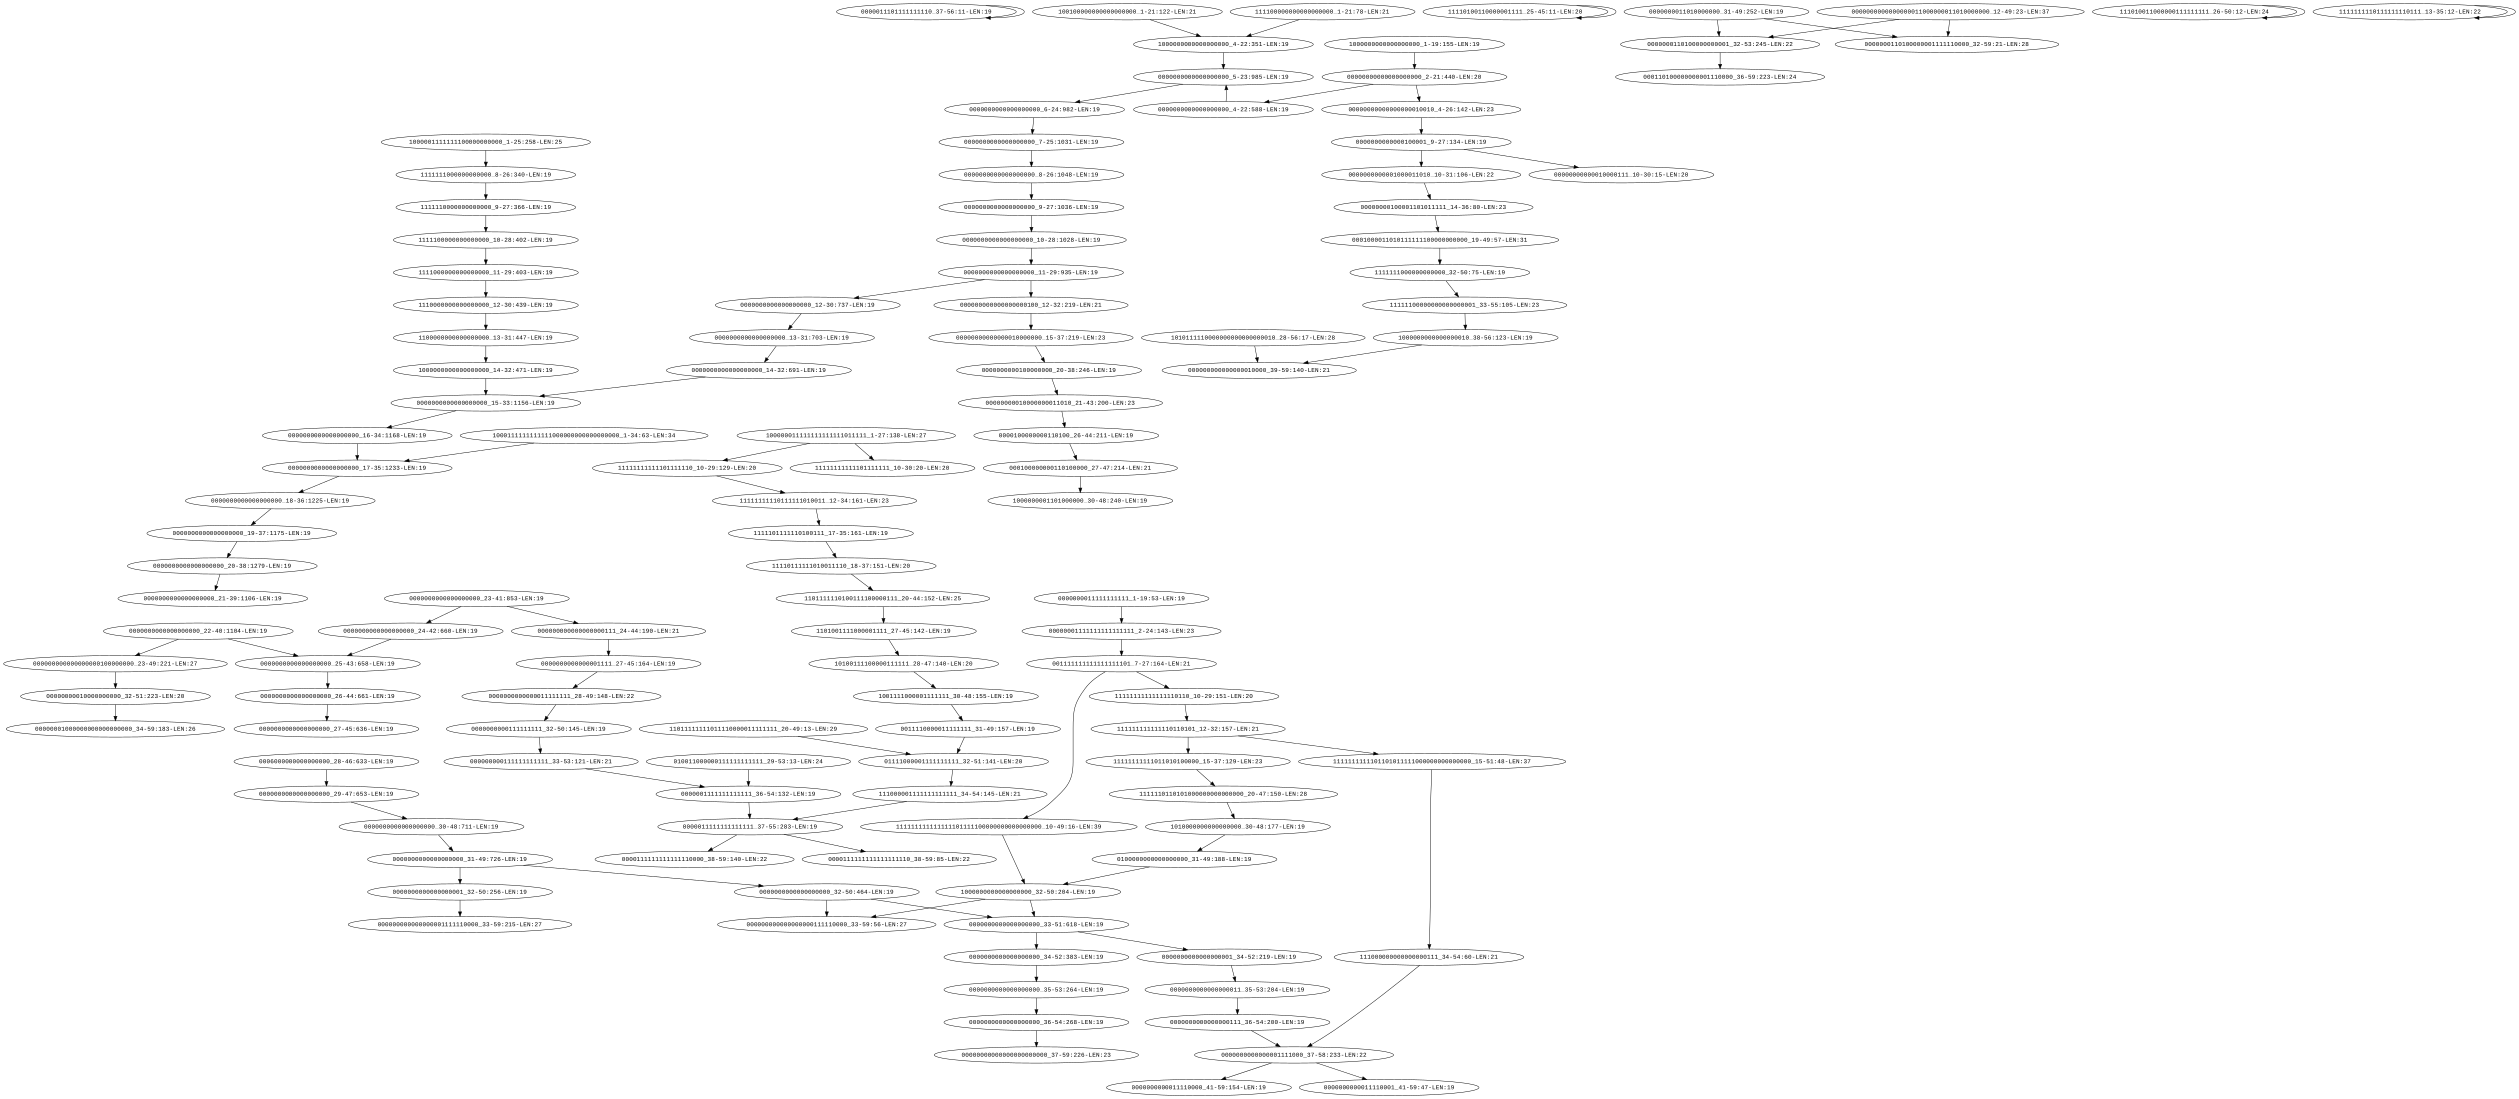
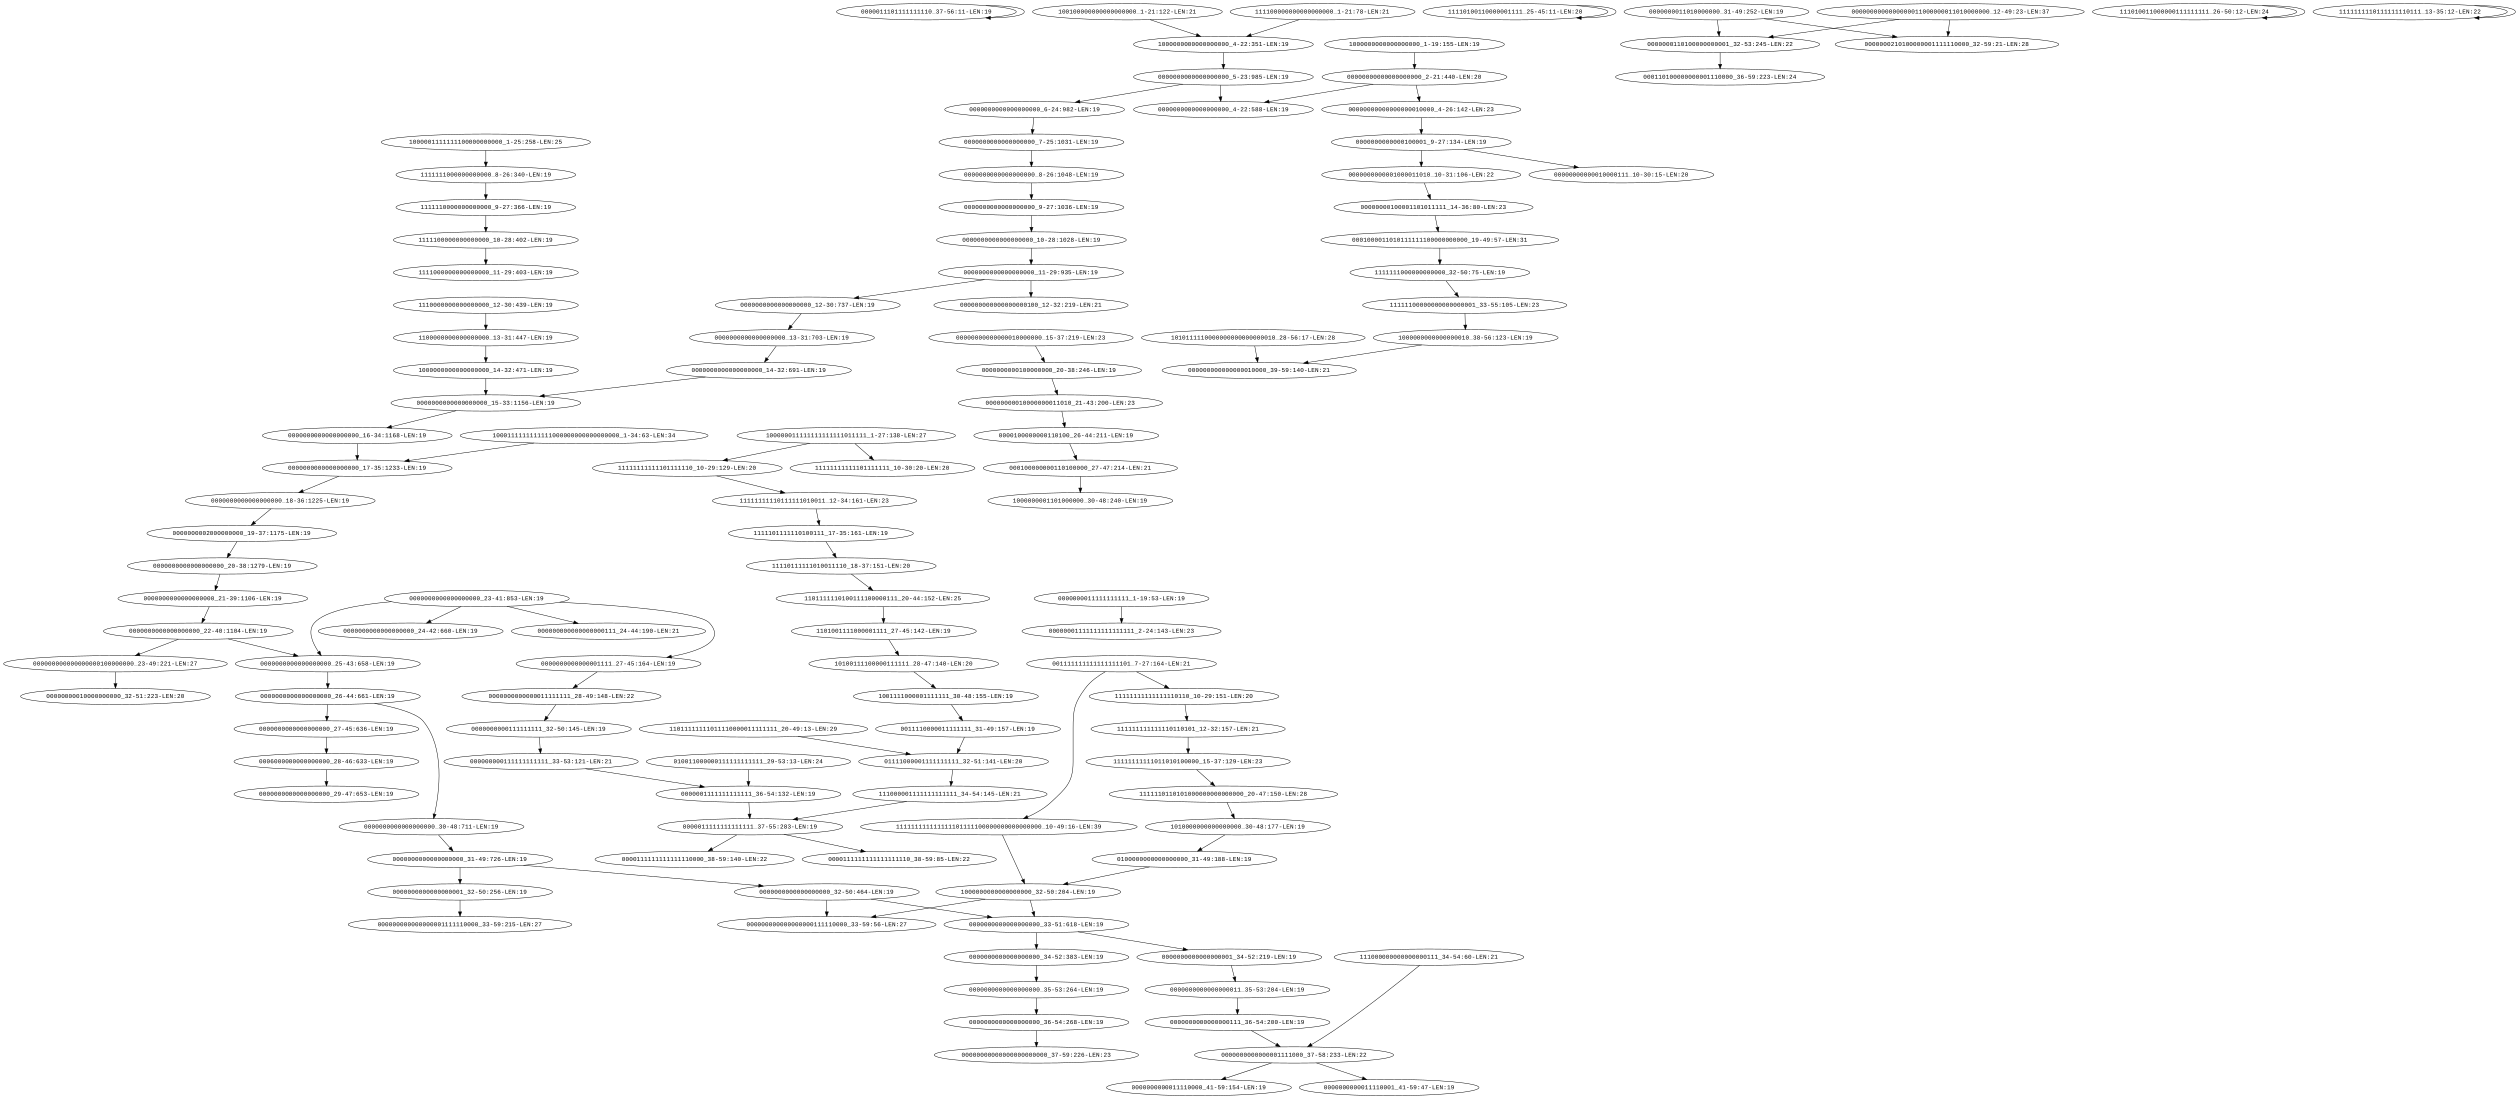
node "0000000110100000001111110000_32-59:21-LEN:28": label "0000000110100000001111110000_32-59:21-LEN:28" -> "0000000210100000001111110000_32-59:21-LEN:28"
edge "0000000000000000000_4-22:588-LEN:19" -> "0000000000000000000_5-23:985-LEN:19": reversed
node "00000000000000000010010_4-26:142-LEN:23": label "00000000000000000010010_4-26:142-LEN:23" -> "00000000000000000010000_4-26:142-LEN:23"
edge "1111000000000000000_11-29:403-LEN:19" -> "1110000000000000000_12-30:439-LEN:19": removed
edge "000000000000000000100_12-32:219-LEN:21" -> "00000000000000010000000_15-37:219-LEN:23": removed
node "0000000000000000000_19-37:1175-LEN:19": label "0000000000000000000_19-37:1175-LEN:19" -> "0000000002000000000_19-37:1175-LEN:19"
edge "0000000000000000000_21-39:1106-LEN:19" -> "0000000000000000000_22-40:1104-LEN:19": added
edge "000000000000000000111_24-44:190-LEN:21" -> "0000000000000001111_27-45:164-LEN:19": now "0000000000000000000_23-41:853-LEN:19" -> "0000000000000001111_27-45:164-LEN:19"
edge "00000001111111111111111_2-24:143-LEN:23" -> "001111111111111111101_7-27:164-LEN:21": removed
edge "0000000000000000000_24-42:660-LEN:19" -> "0000000000000000000_25-43:658-LEN:19": now "0000000000000000000_23-41:853-LEN:19" -> "0000000000000000000_25-43:658-LEN:19"
node "00000001000000000000000000_34-59:183-LEN:26": removed
edge "0000000000000000000_27-45:636-LEN:19" -> "0006000000000000000_28-46:633-LEN:19": added
node "1111111111101101011111000000000000000_15-51:48-LEN:37": removed
edge "0000000000000000000_29-47:653-LEN:19" -> "0000000000000000000_30-48:711-LEN:19": now "0000000000000000000_26-44:661-LEN:19" -> "0000000000000000000_30-48:711-LEN:19"
